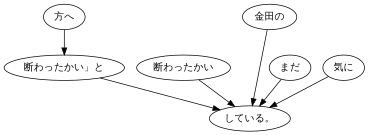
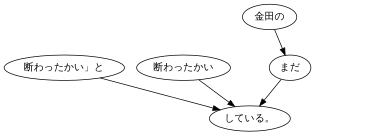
node "方へ": removed
edge "金田の" -> "している。": now "金田の" -> "まだ"
node "気に": removed
